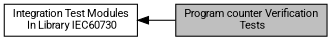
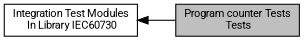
node "Program counter Verification Tests": label "Program counter Verification Tests" -> "Program counter Tests Tests"
